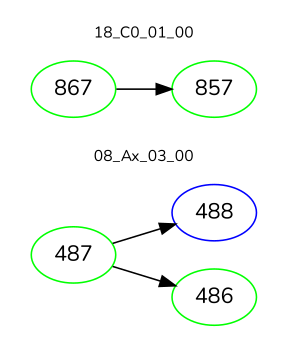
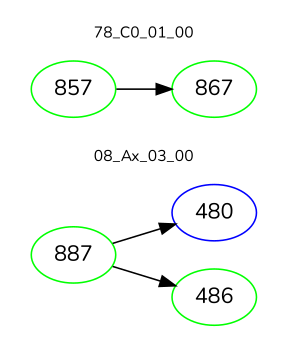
cluster "18_C0_01_00": label "18_C0_01_00" -> "78_C0_01_00"
edge "867" -> "857": reversed
node "488": label "488" -> "480"
node "487": label "487" -> "887"
